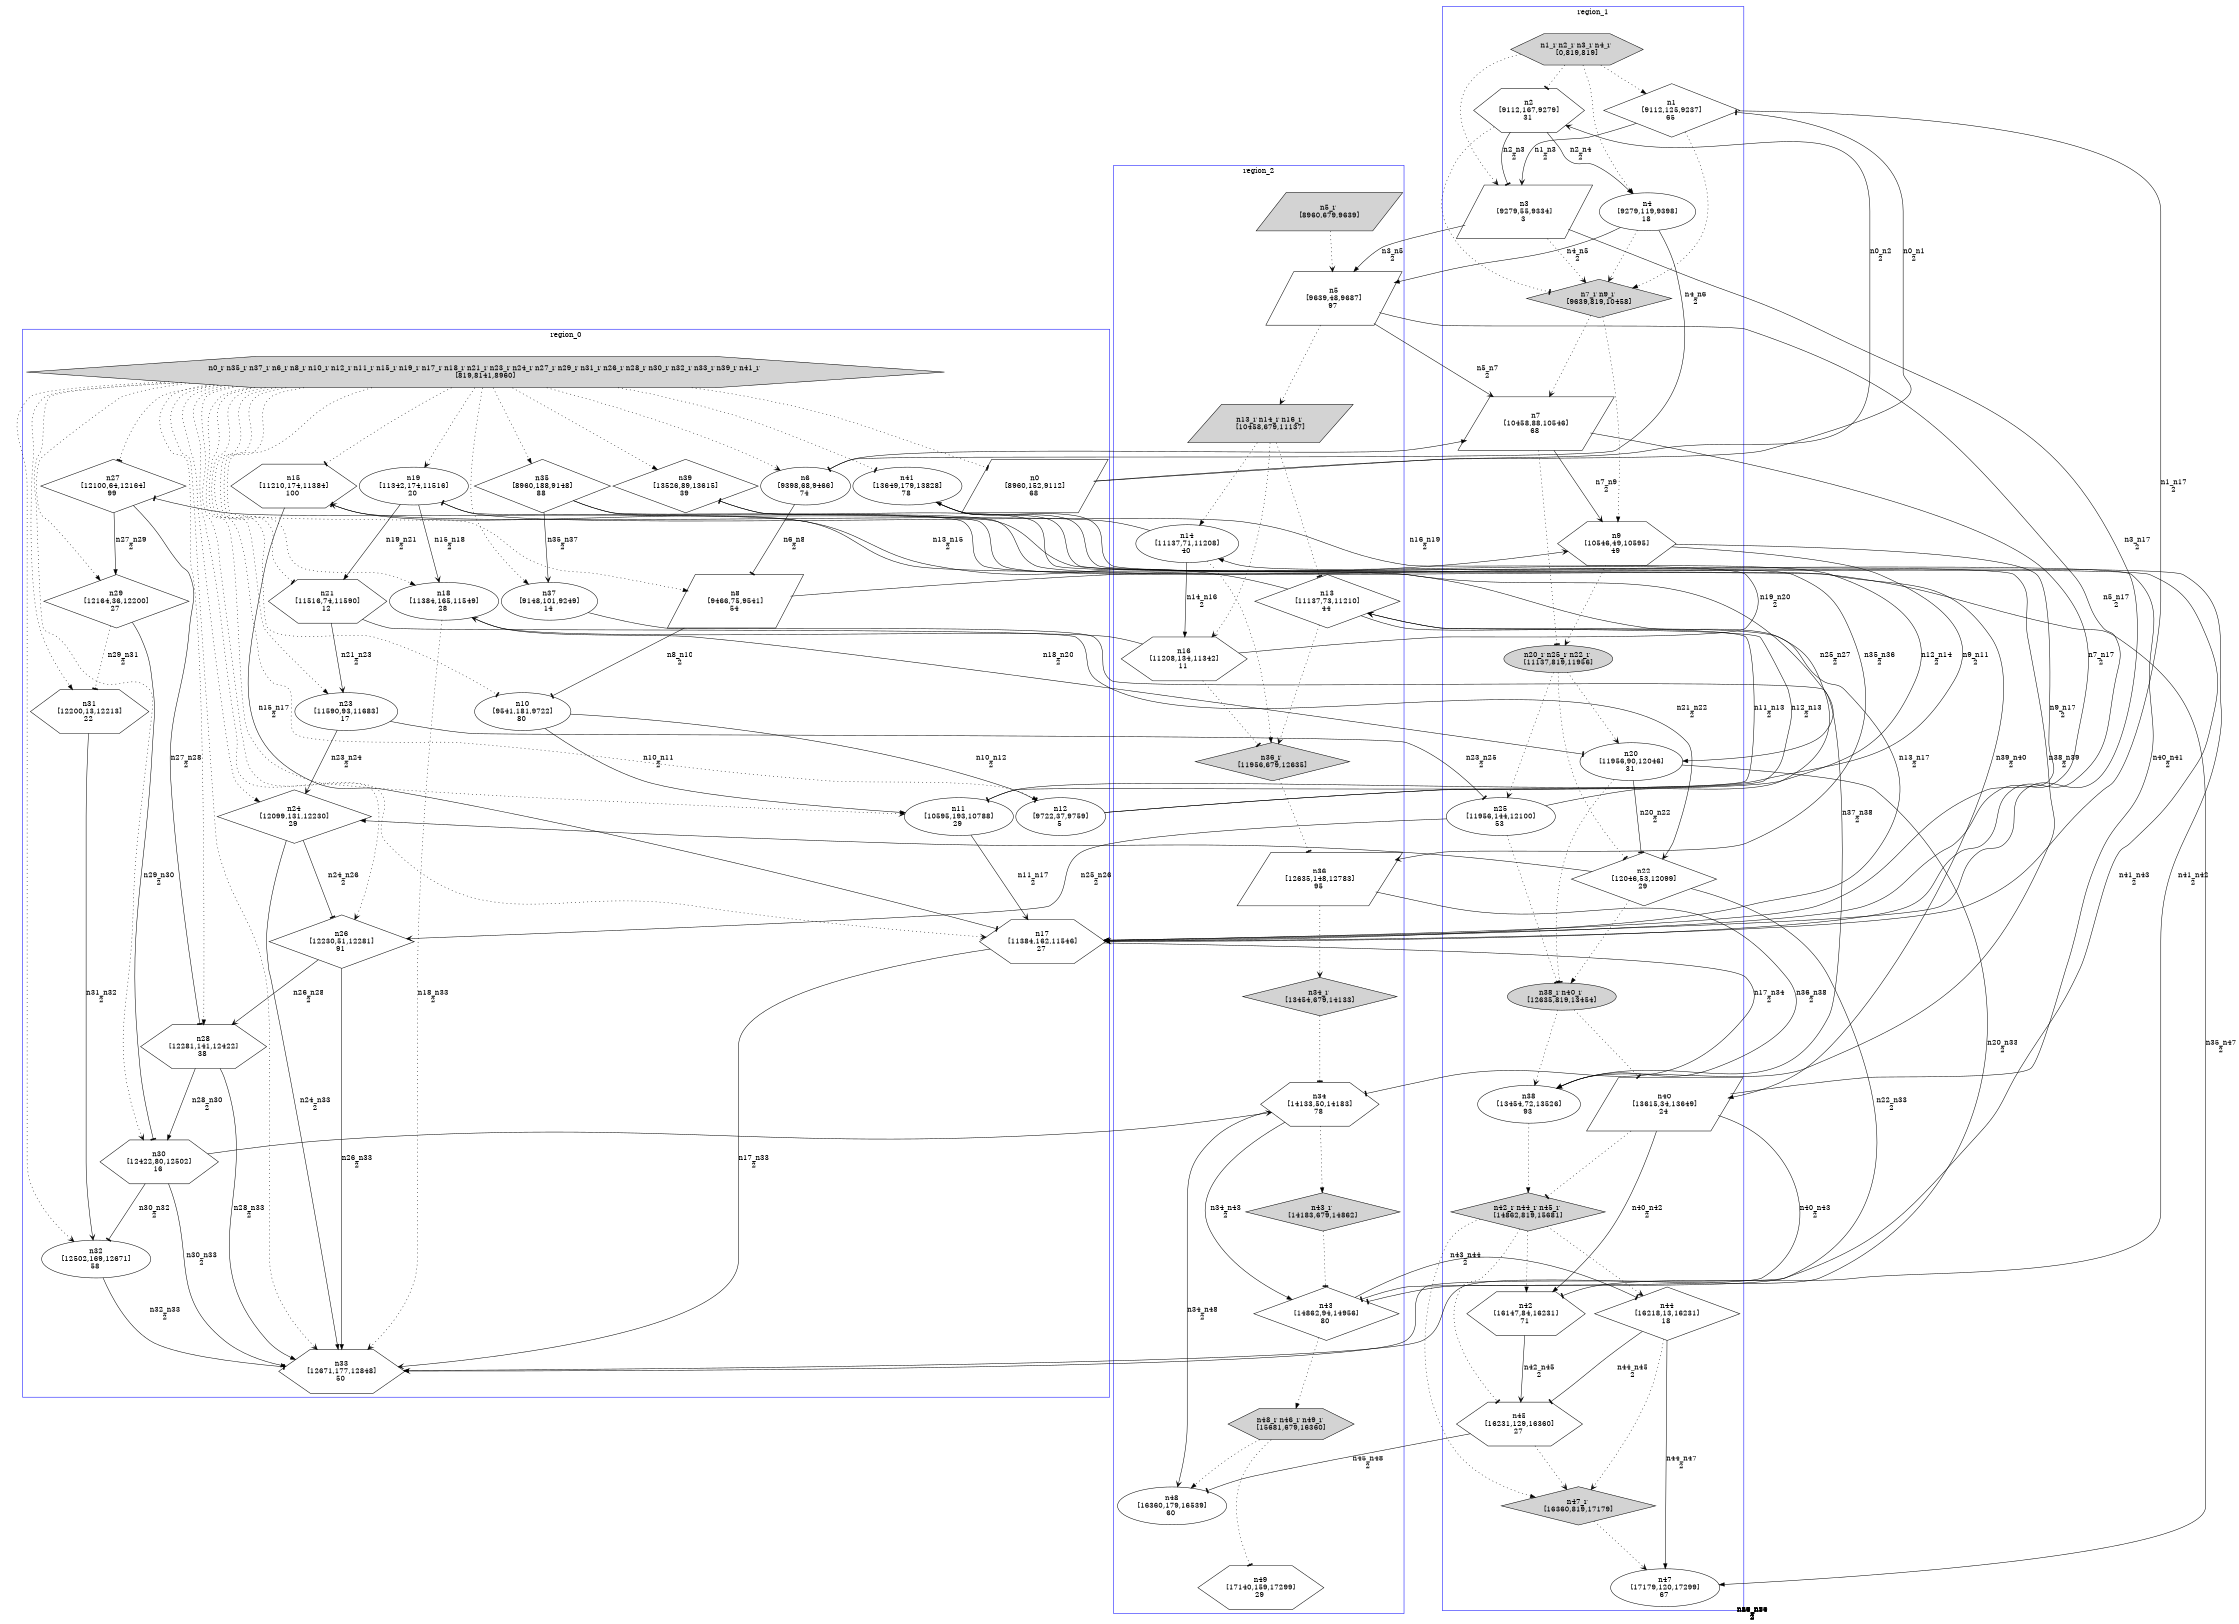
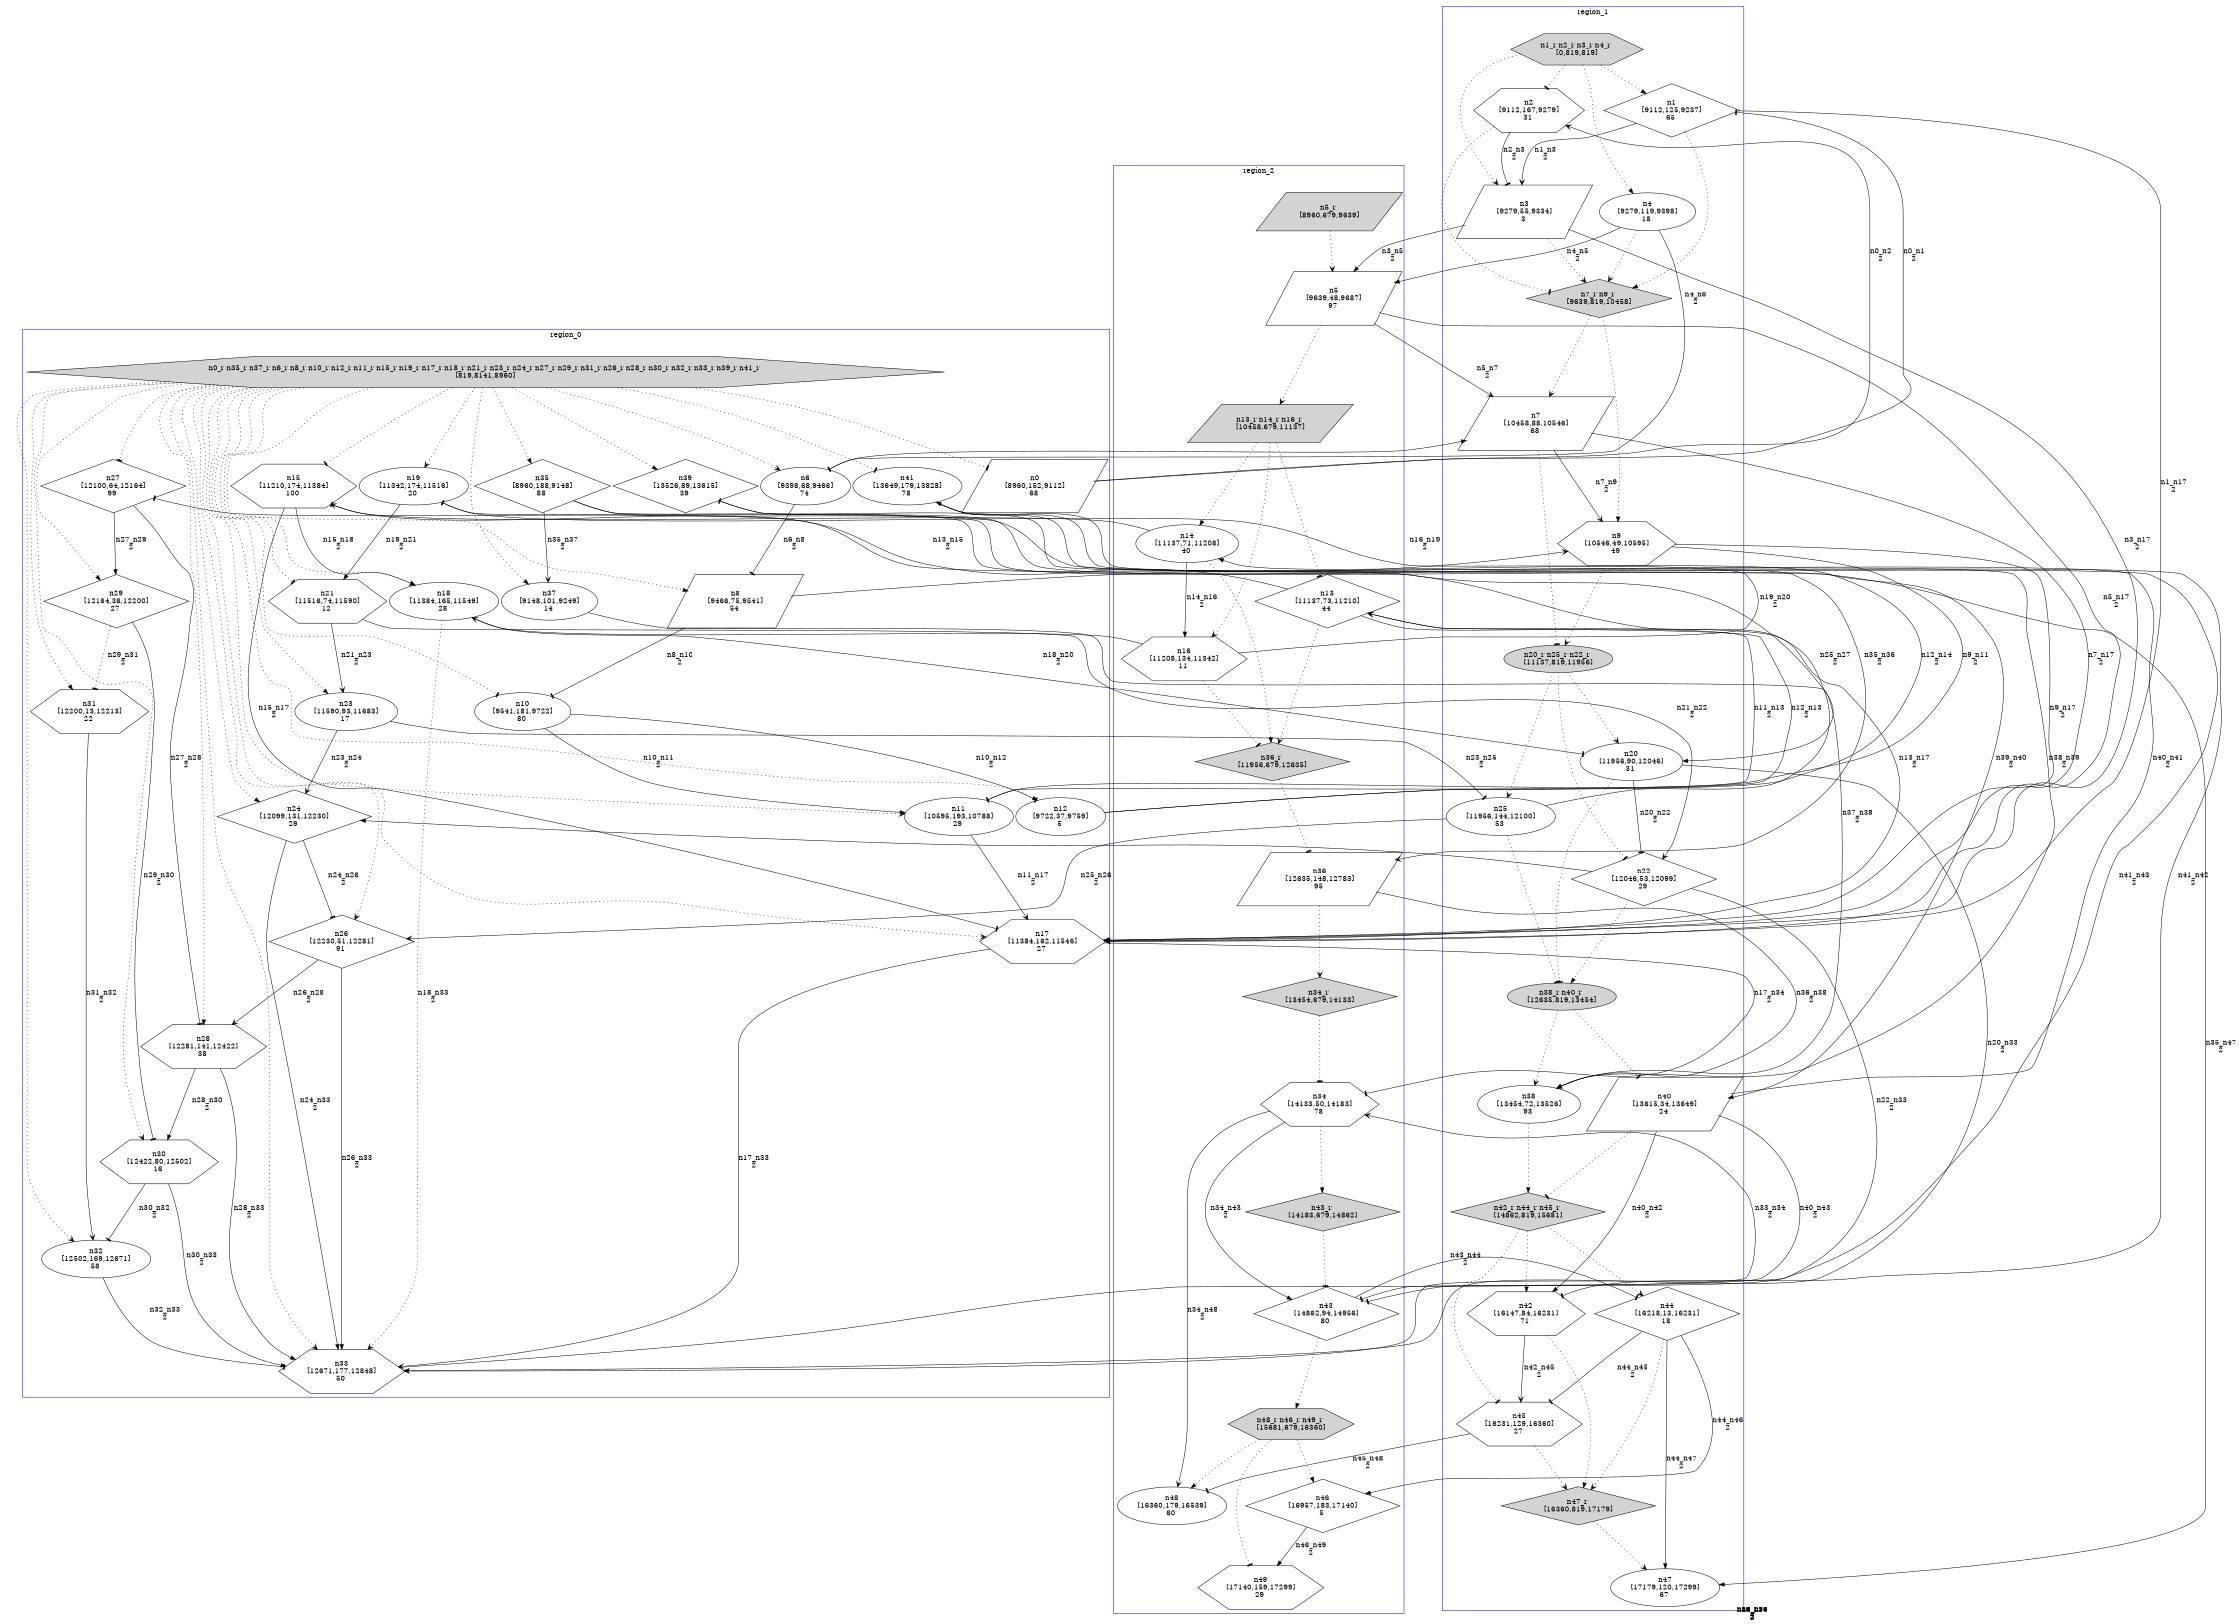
edge "n2 [9112,167,9279] 31" -> "n4 [9279,119,9398] 18": removed, label "n2_n4 2"
edge "n19 [11342,174,11516] 20" -> "n18 [11384,165,11549] 28": now "n15 [11210,174,11384] 100" -> "n18 [11384,165,11549] 28"
edge "n30 [12422,80,12502] 16" -> "n34 [14133,50,14183] 78": now "n33 [12671,177,12848] 50" -> "n34 [14133,50,14183] 78"
edge "n42_r n44_r n45_r [14862,819,15681]" -> "n47_r [16360,819,17179]": now "n42 [16147,84,16231] 71" -> "n47_r [16360,819,17179]"
node "n46 [16957,183,17140] 5": added
